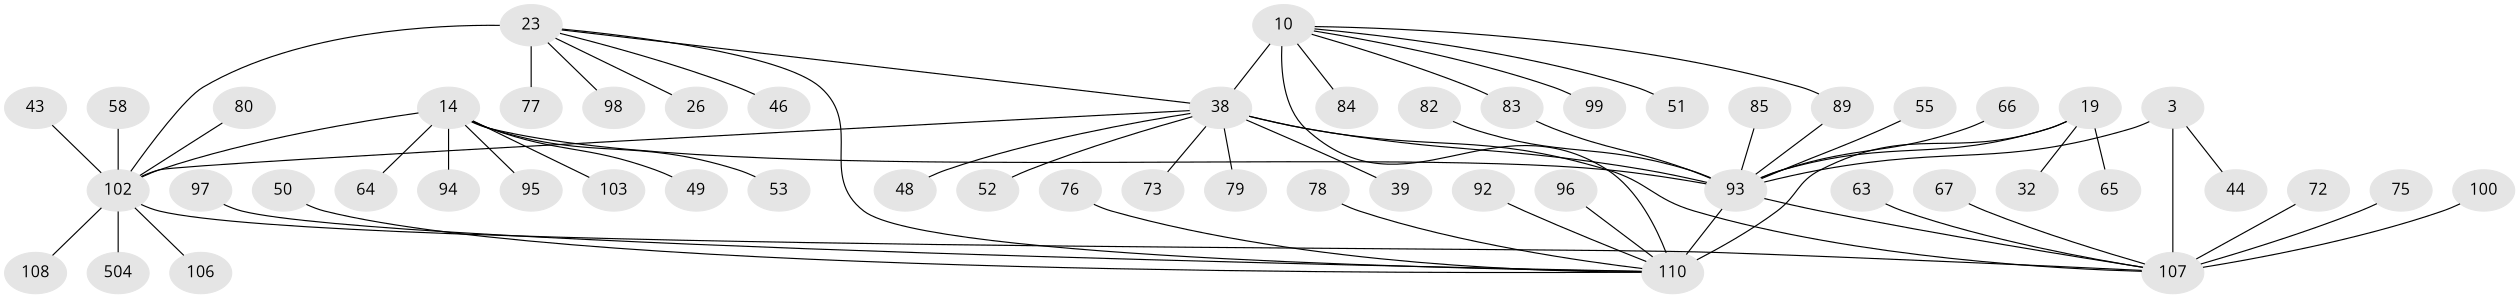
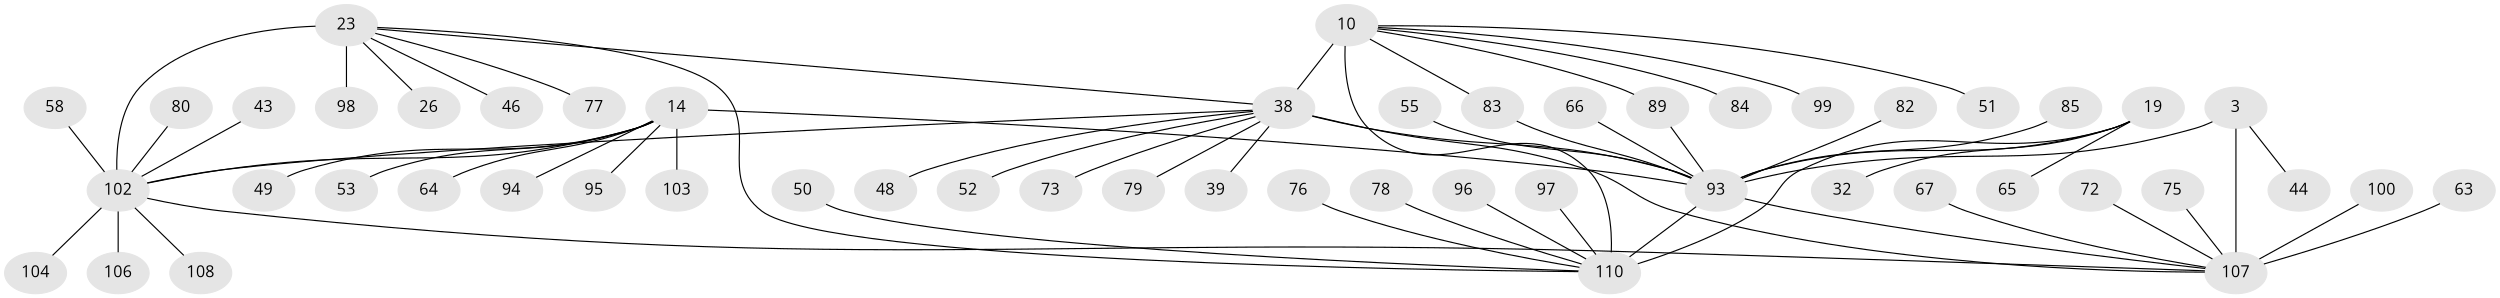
node "92": removed
node "504": label "504" -> "104"
